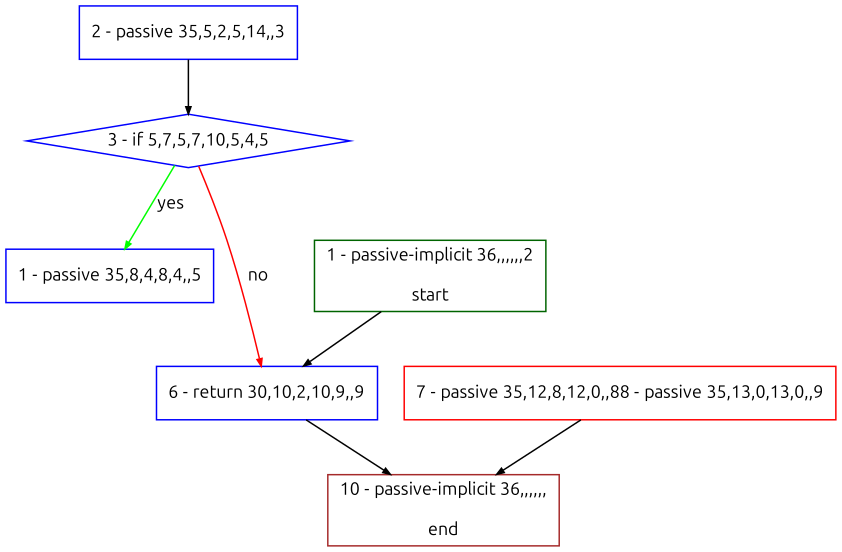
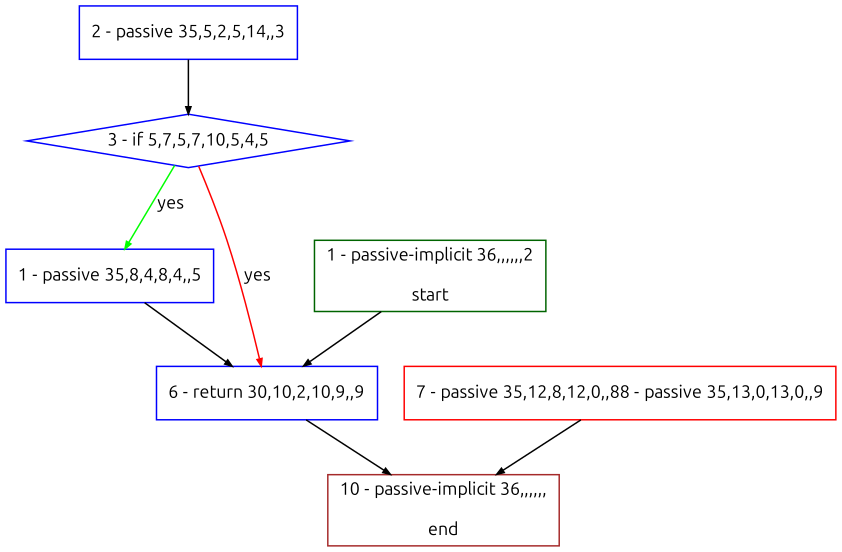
edge "3 - if 5,7,5,7,10,5,4,5" -> "6 - return 30,10,2,10,9,,9": label "no" -> "yes"
edge "1 - passive 35,8,4,8,4,,5" -> "6 - return 30,10,2,10,9,,9": added
